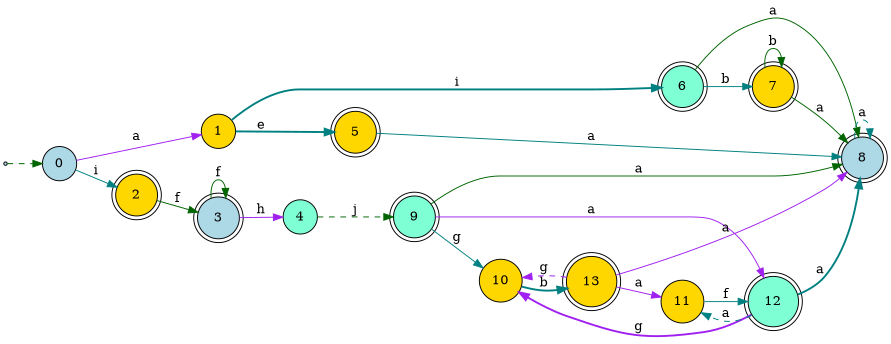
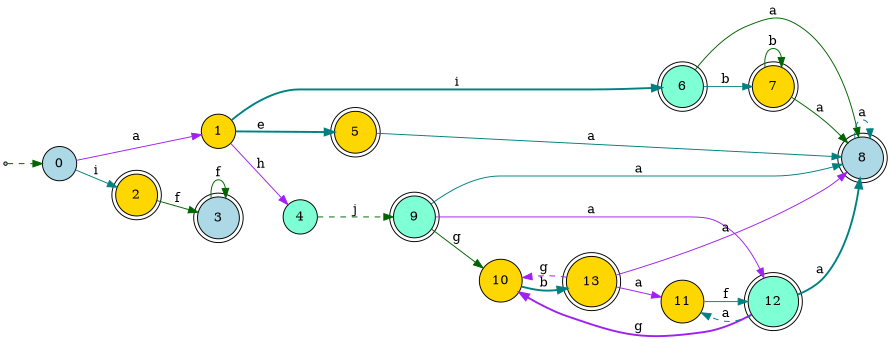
edge "9" -> "8": color darkgreen -> teal
edge "3" -> "4": now "1" -> "4"
edge "9" -> "10": color teal -> darkgreen
